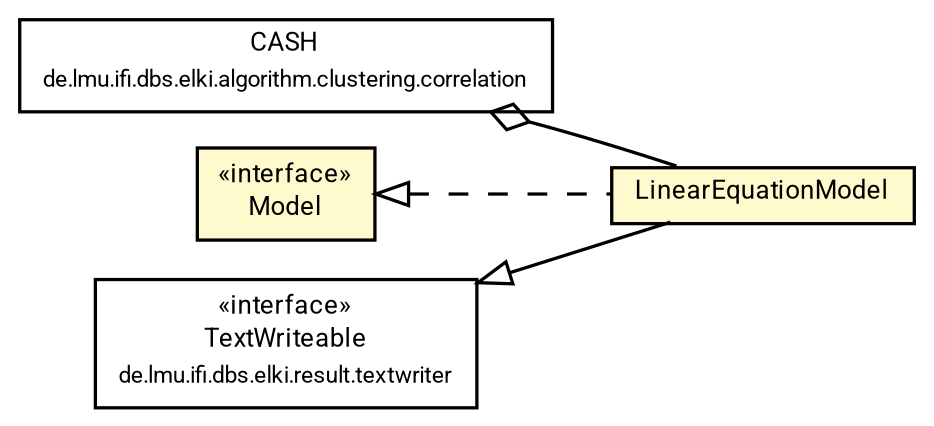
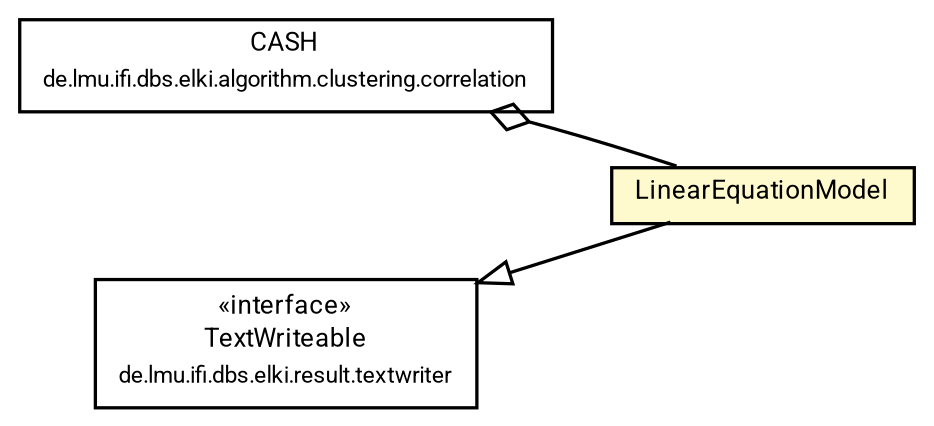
node "Model": removed
